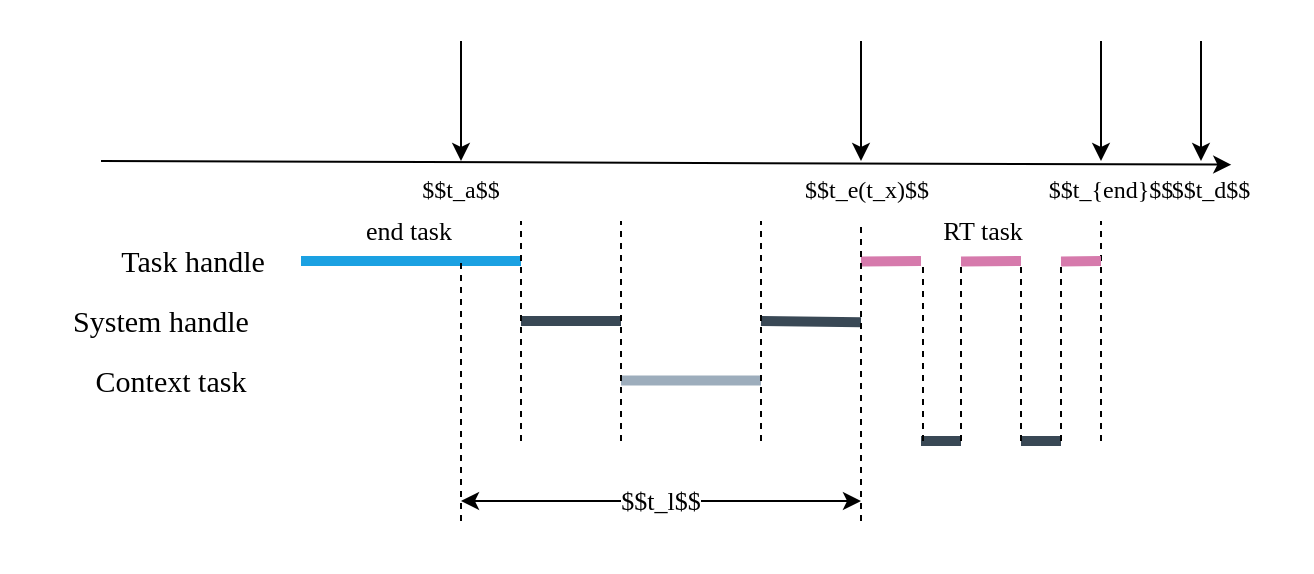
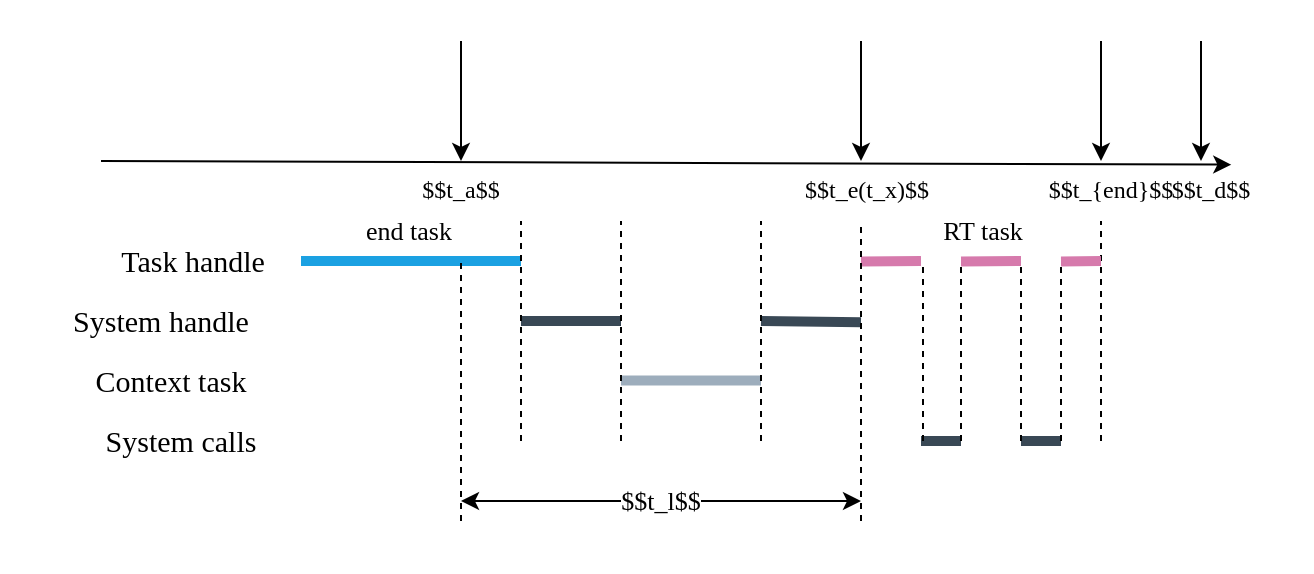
node "System calls": added
